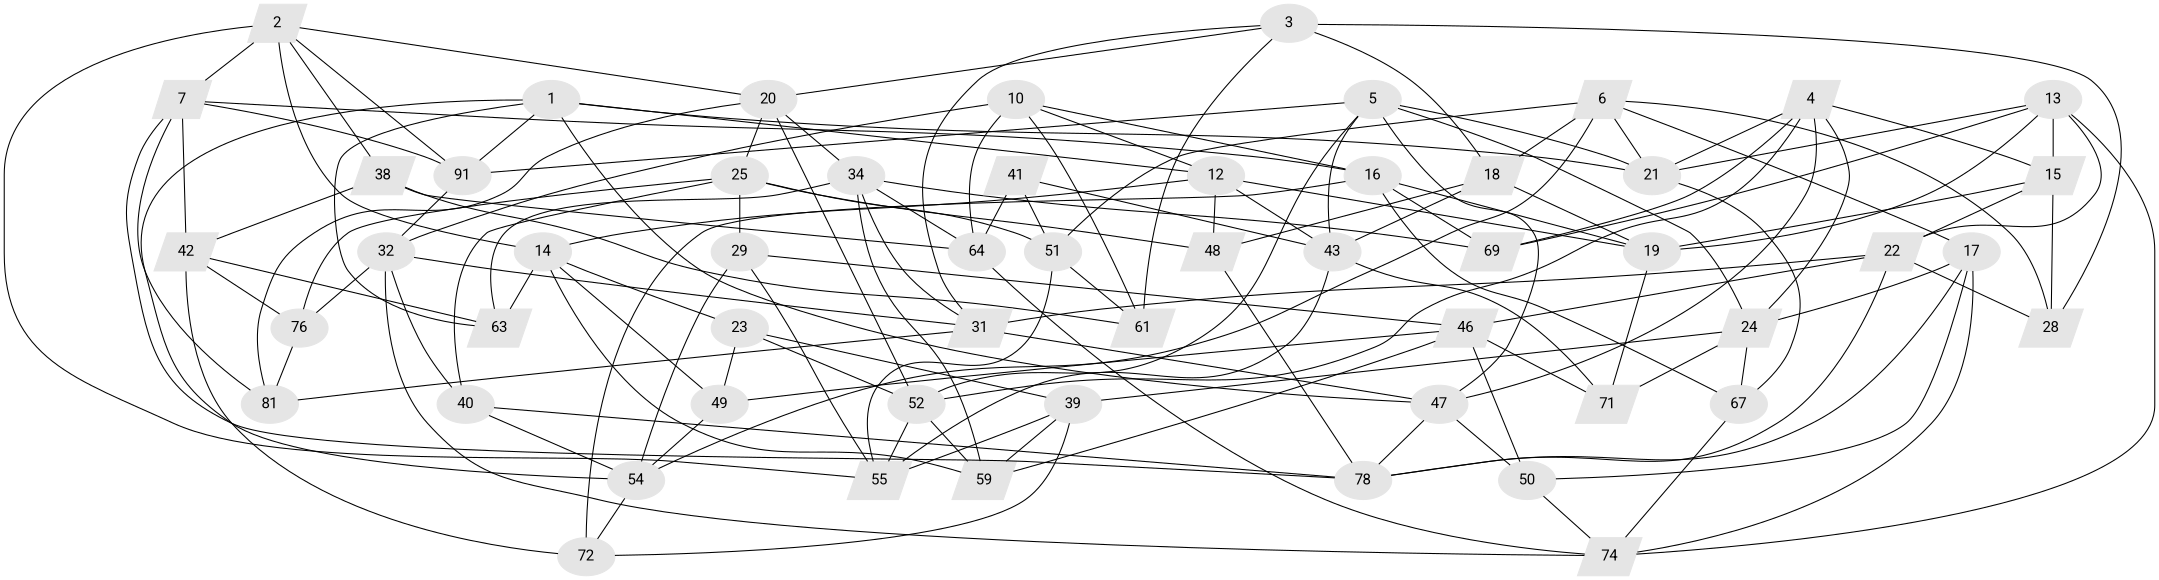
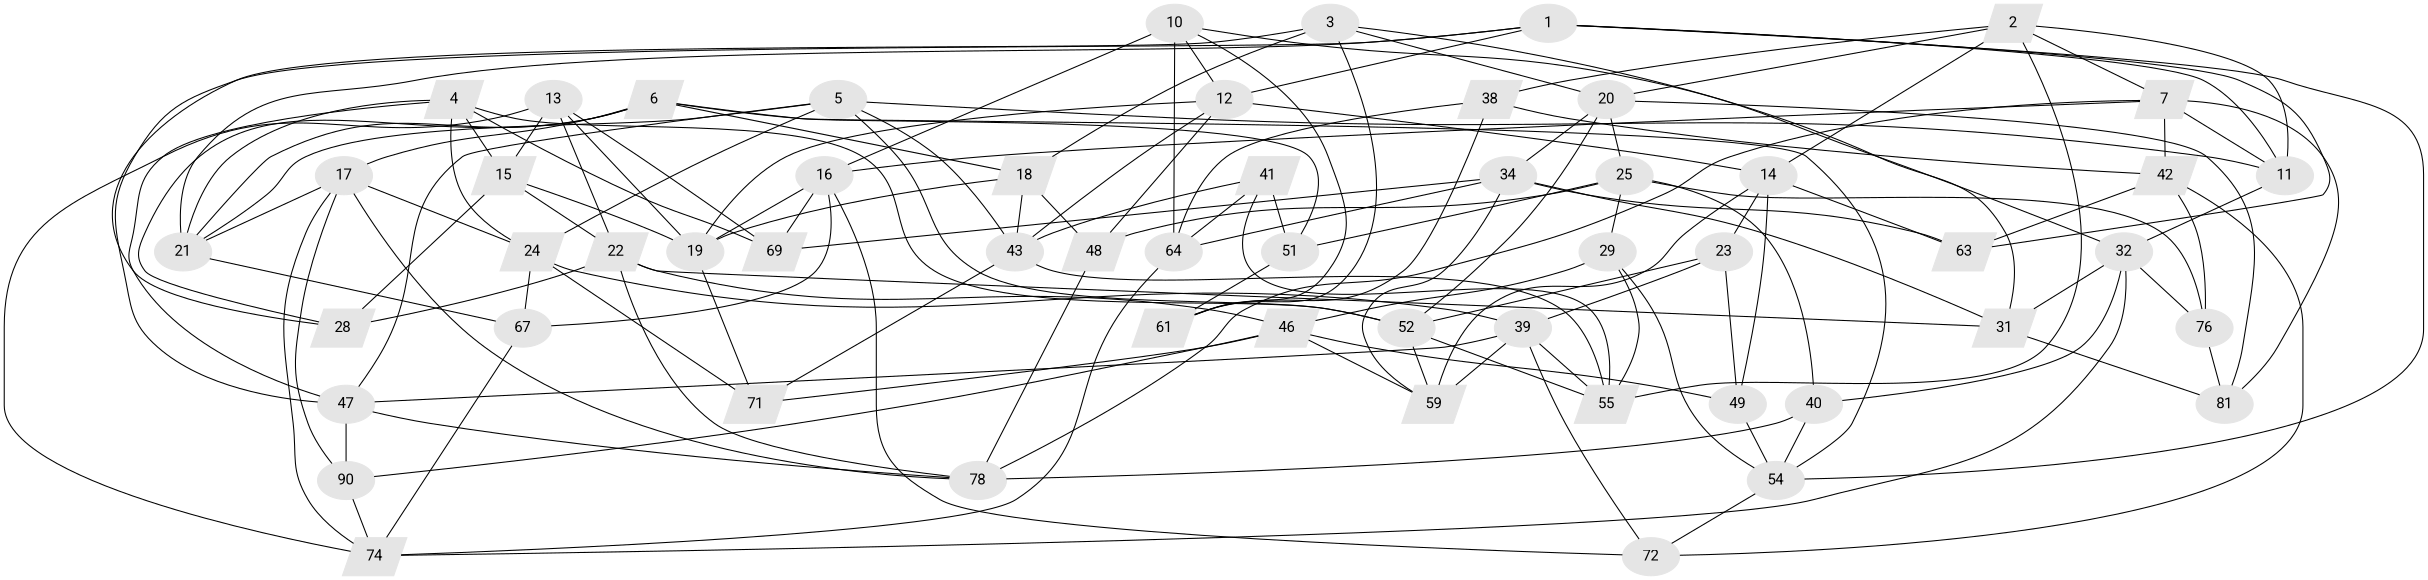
edge "13" -- "21": now "17" -- "21"
node "91": label "91" -> "11"
edge "51" -- "55": now "41" -- "55"
edge "31" -- "47": now "39" -- "47"
node "50": label "50" -> "90"
